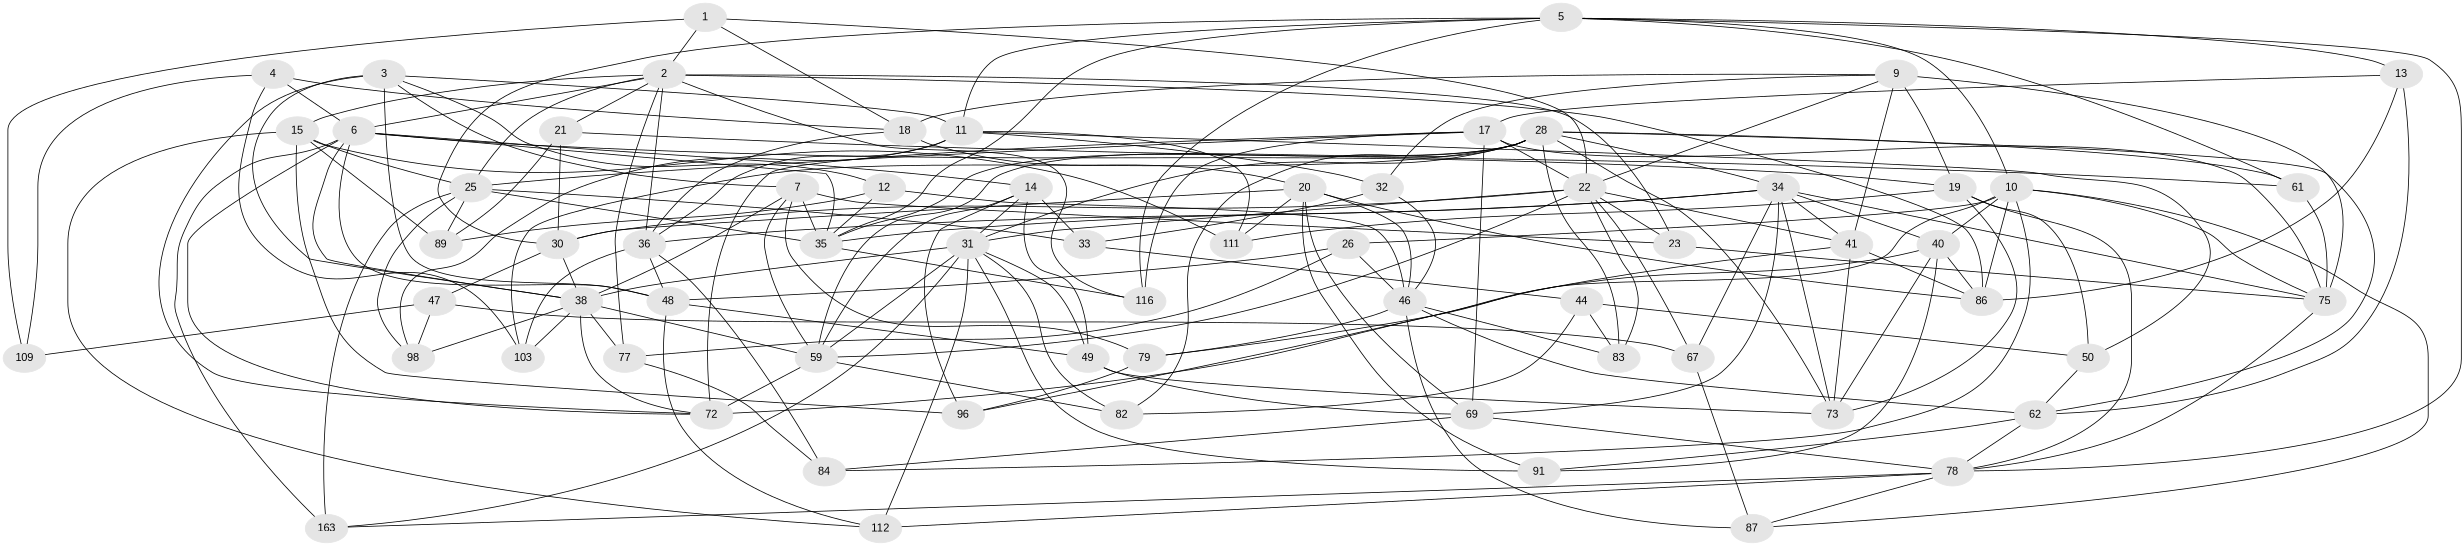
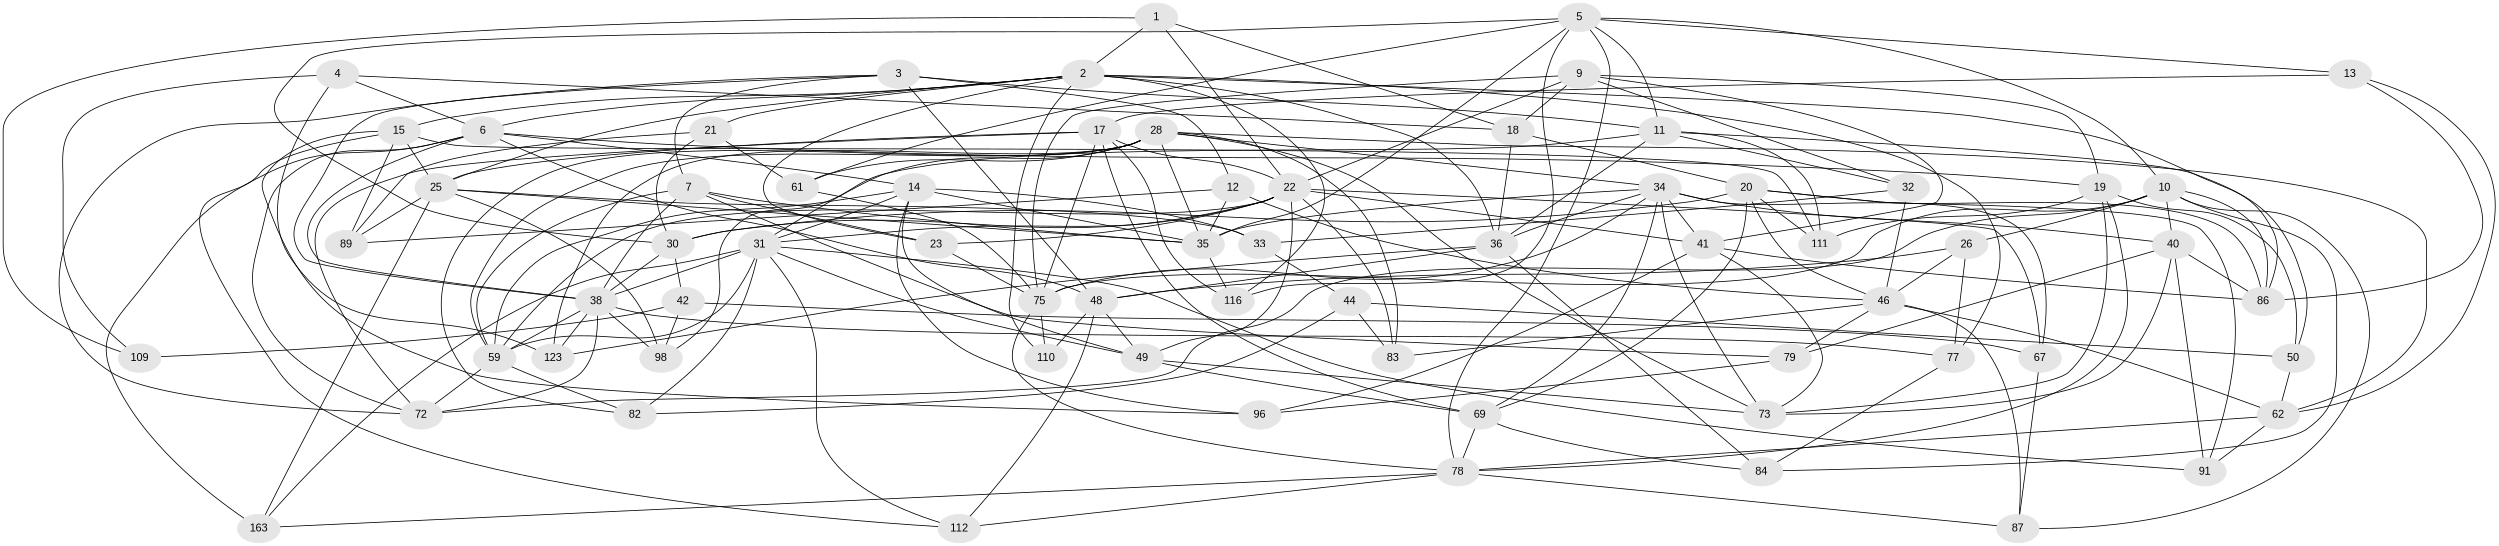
edge "6" -- "35": now "14" -- "35"
node "47": label "47" -> "42"
edge "22" -- "49": added
node "103": label "103" -> "123"
node "110": added
